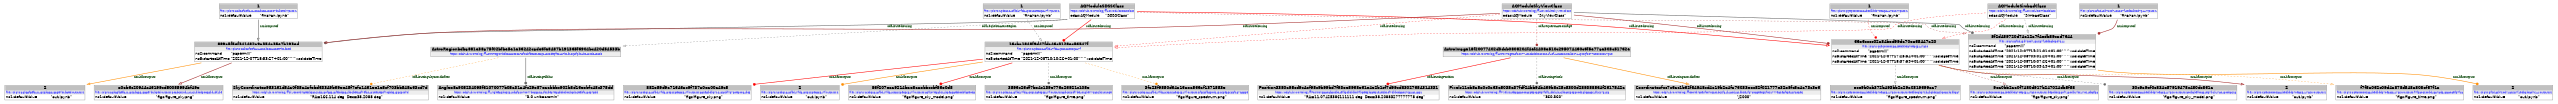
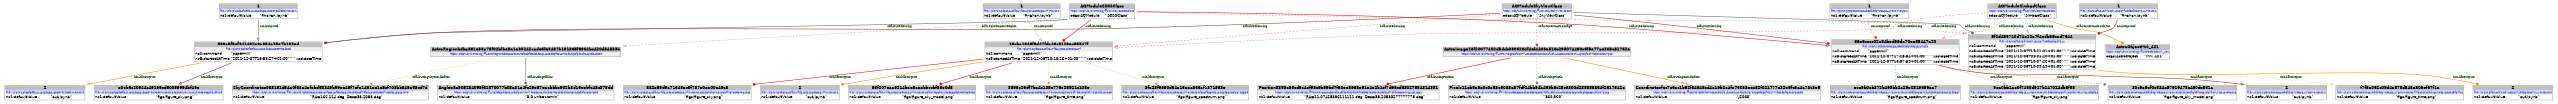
node "AstroObjectMrk_421": added
edge "16cba1848f9d47fda46c3128ec56547f" -> "3596c26df7be4c139e776a26921c105e": color gray40 -> darkorange
